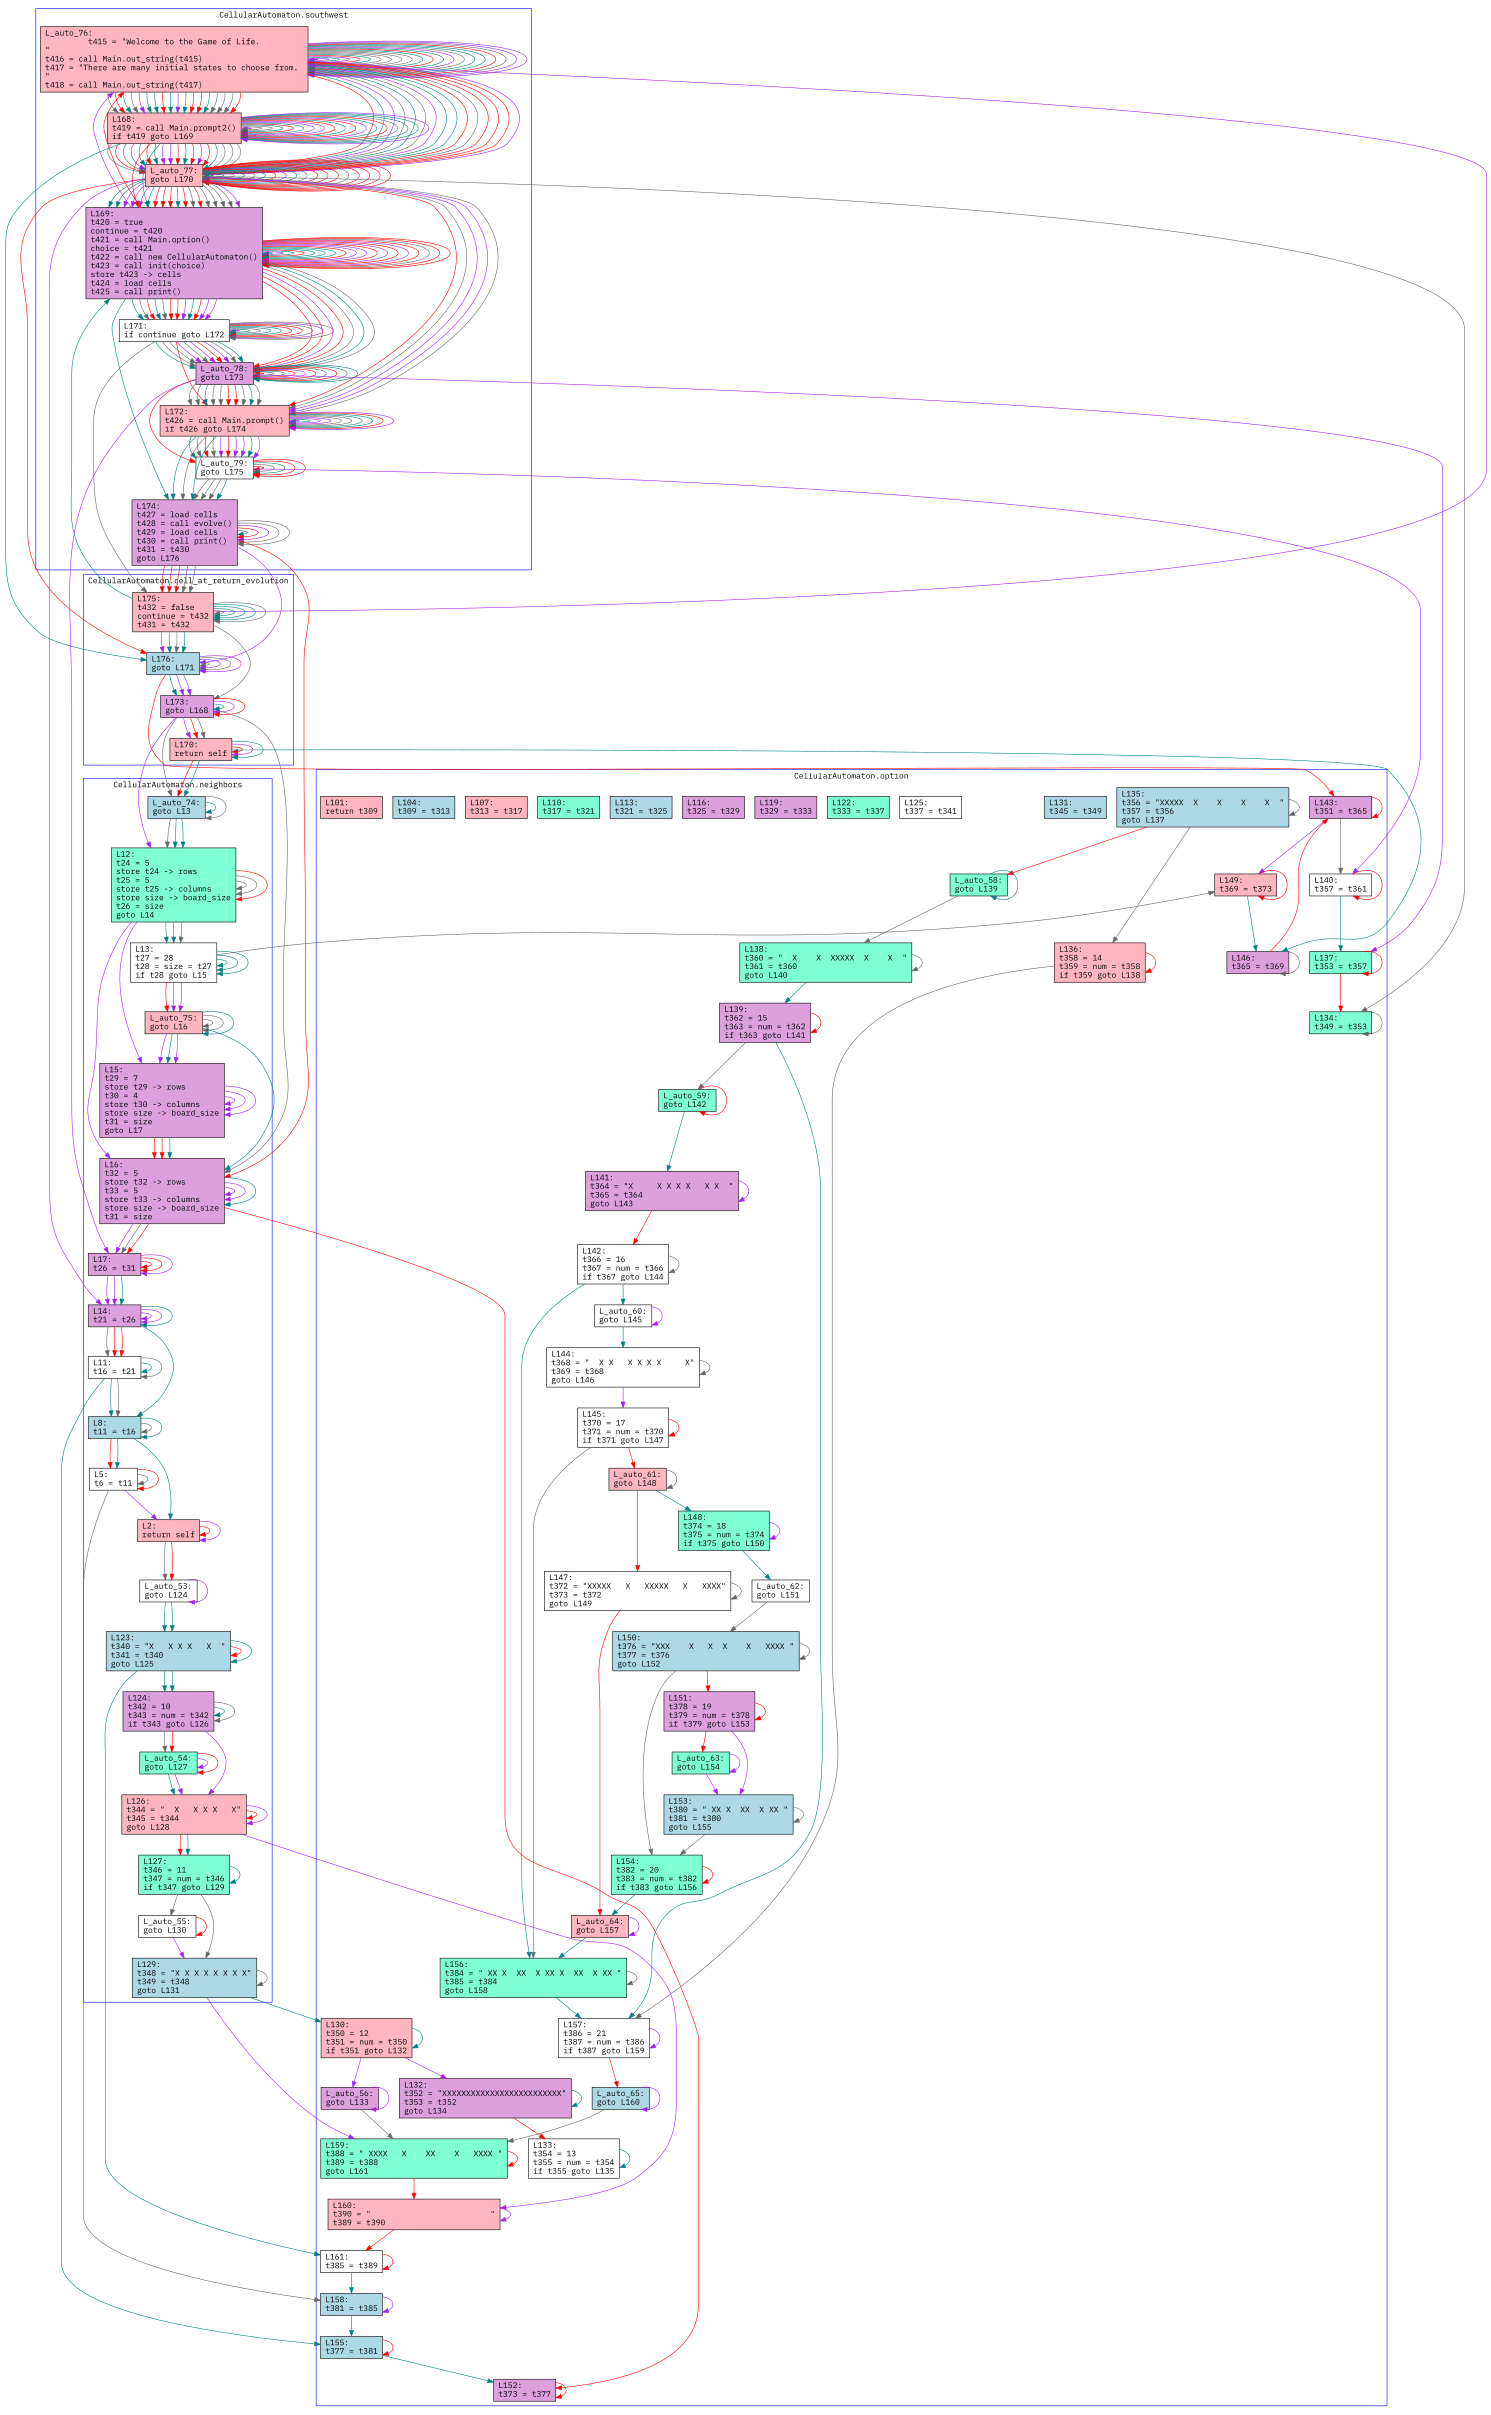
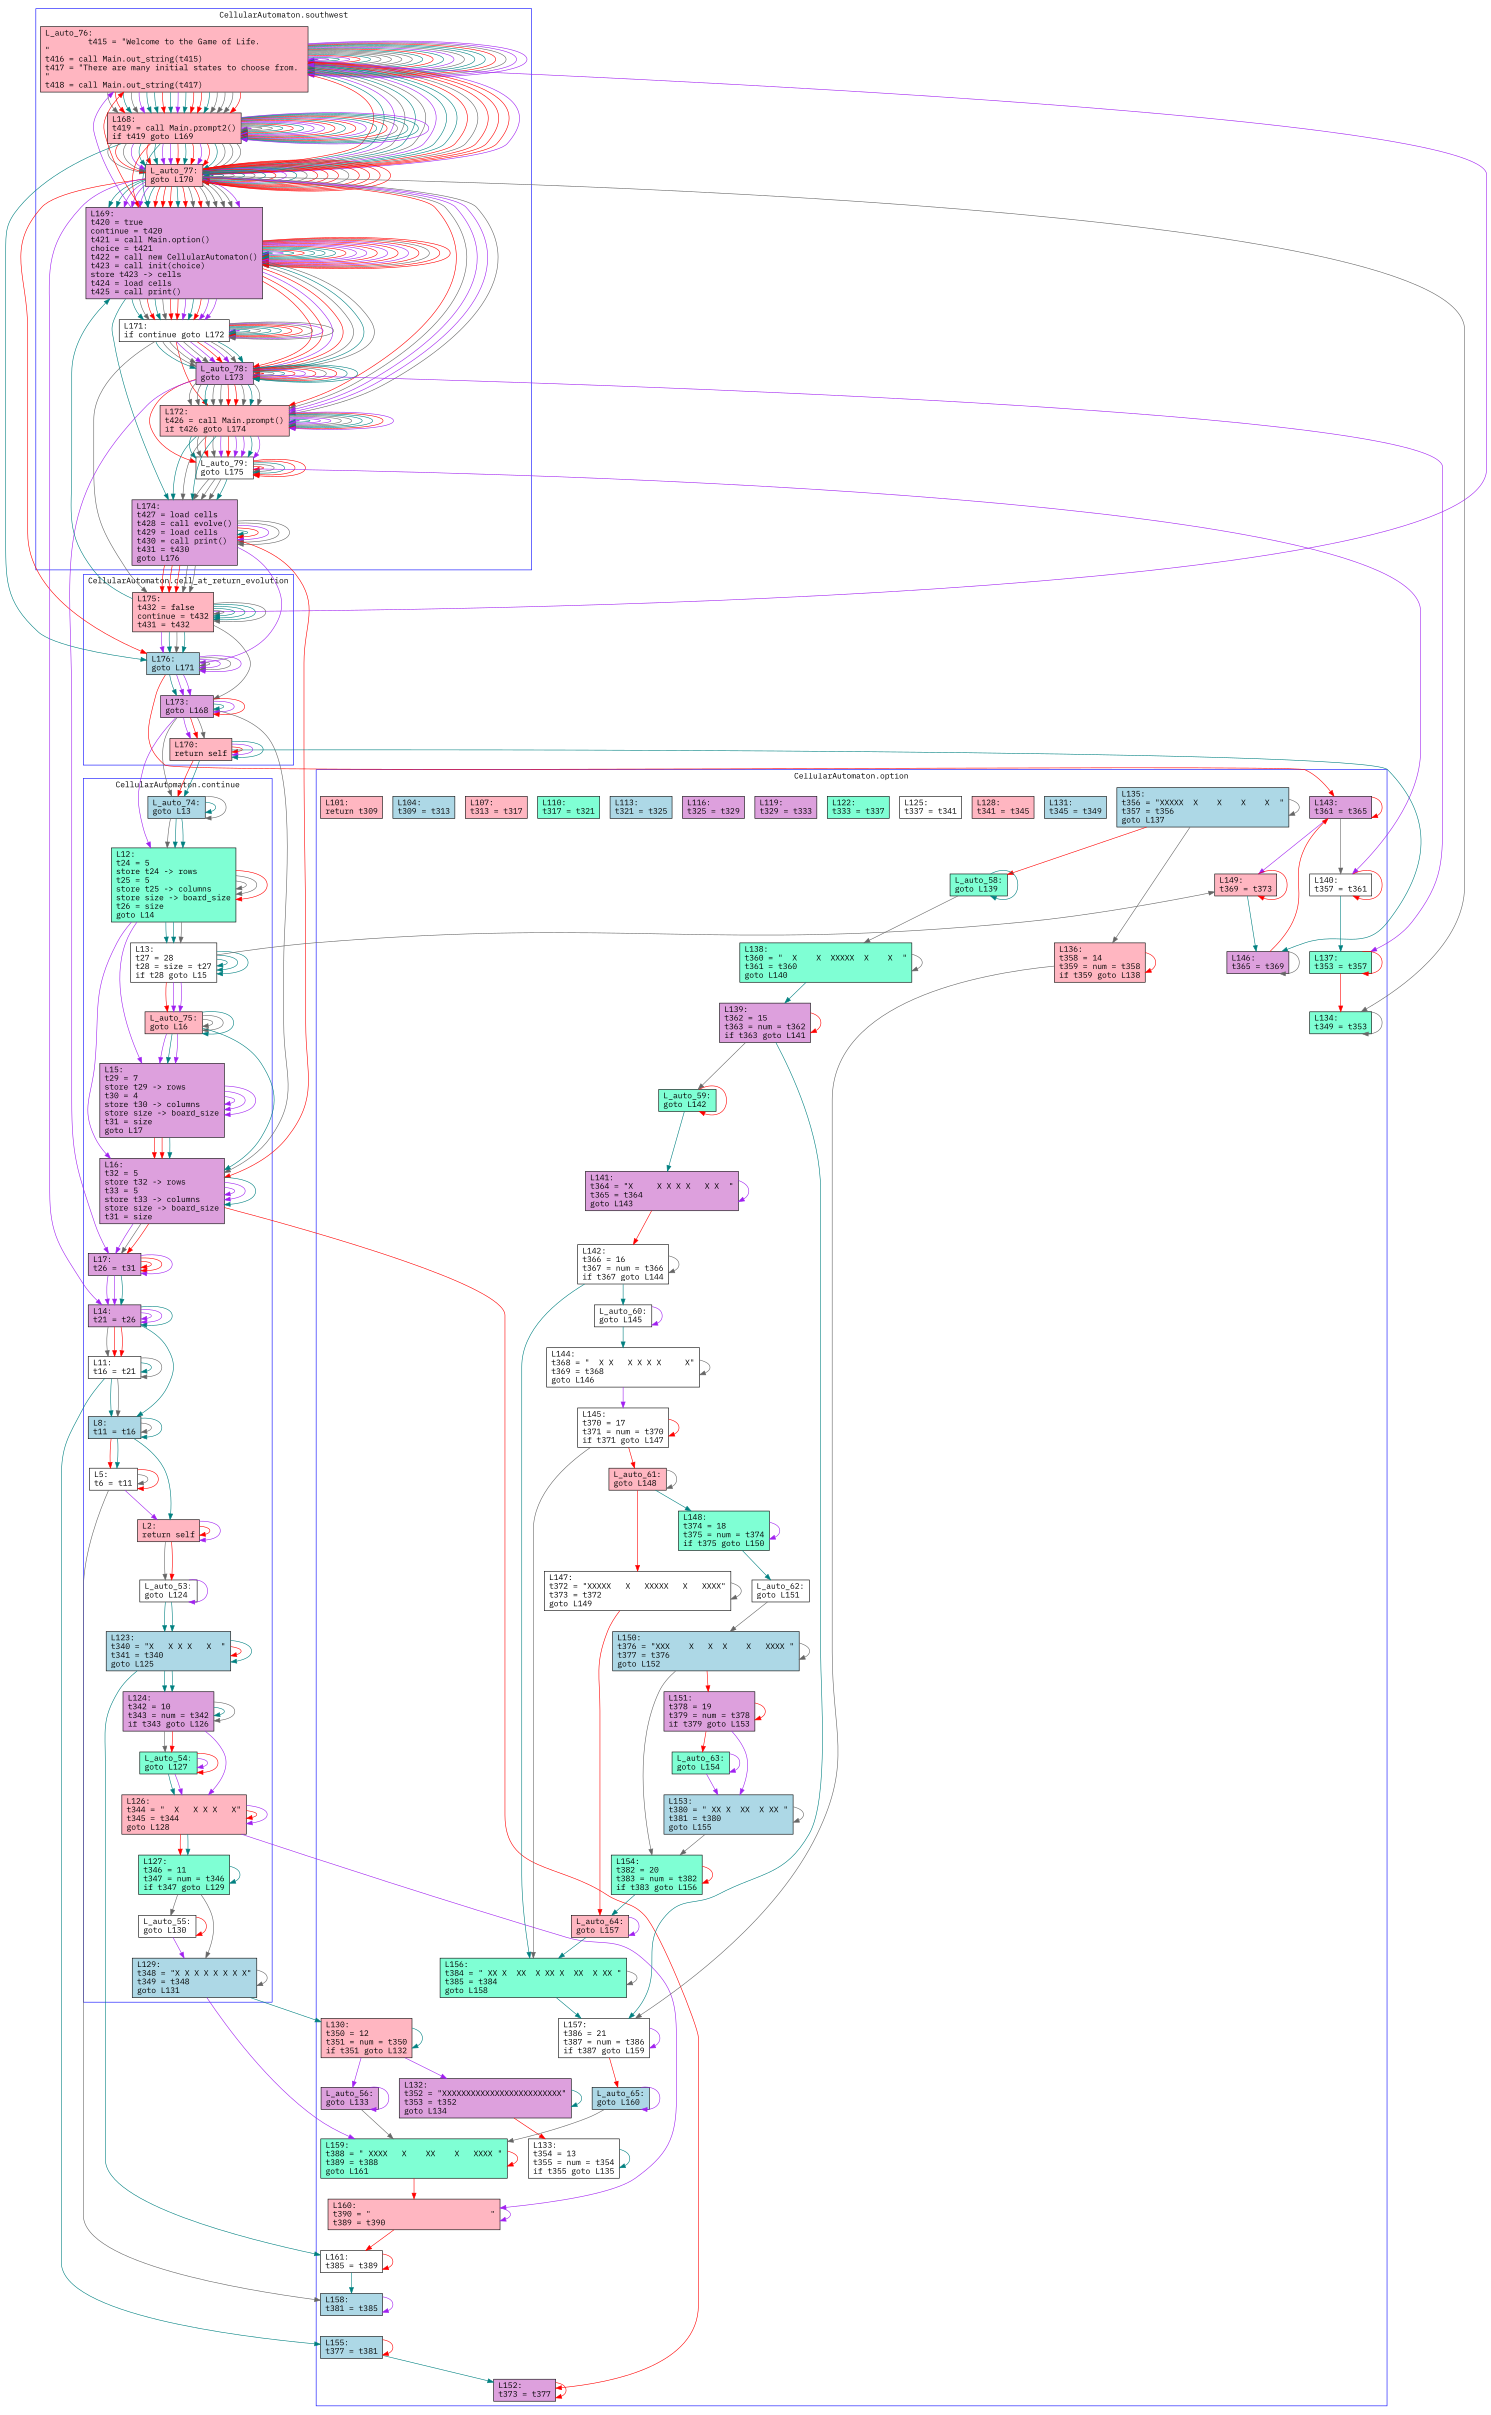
cluster "CellularAutomaton.neighbors": label "CellularAutomaton.neighbors" -> "CellularAutomaton.continue"
node "L128: t341 = t345": added
node "L143: t351 = t365": label "L143: t351 = t365" -> "L143: t361 = t365"
edge "L158: t381 = t385" -> "L155: t377 = t381": removed
